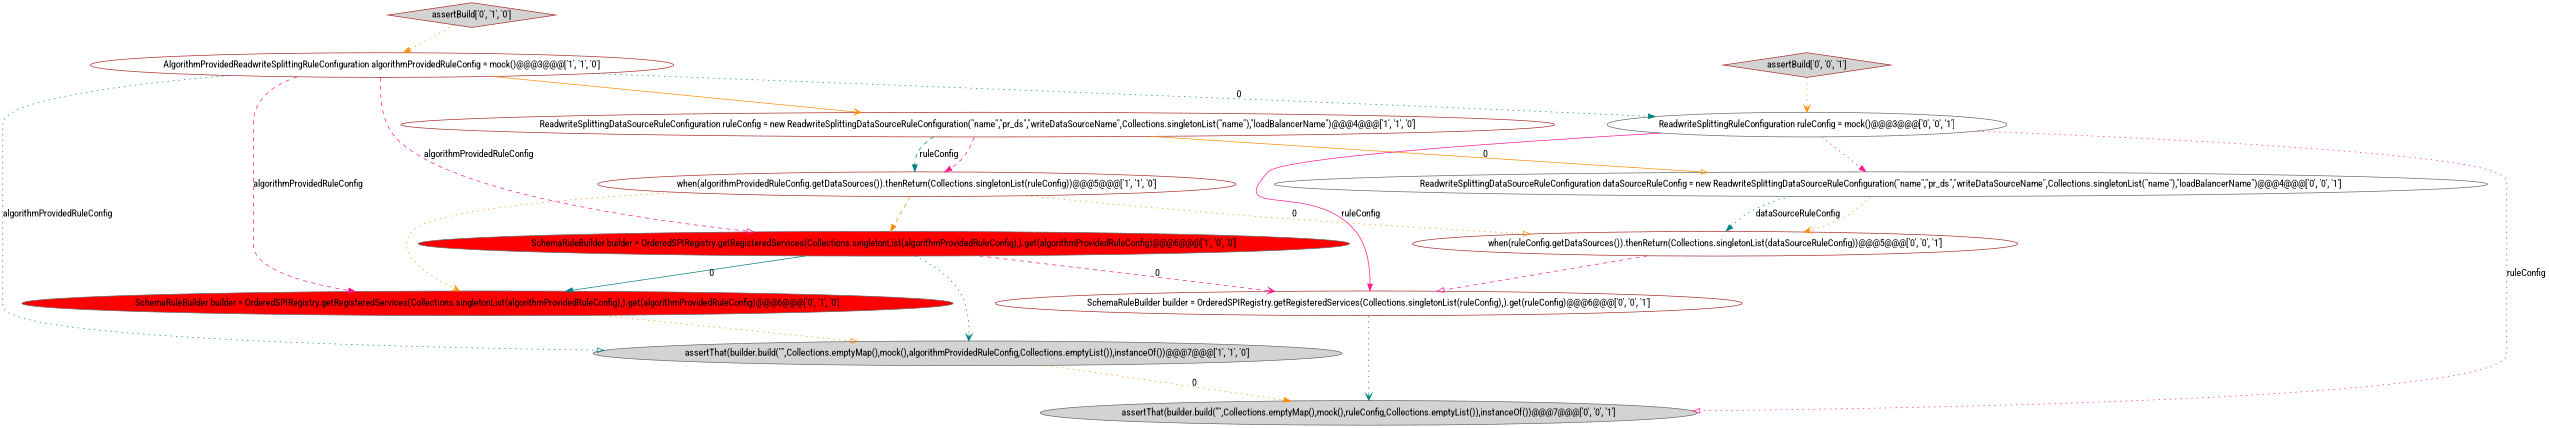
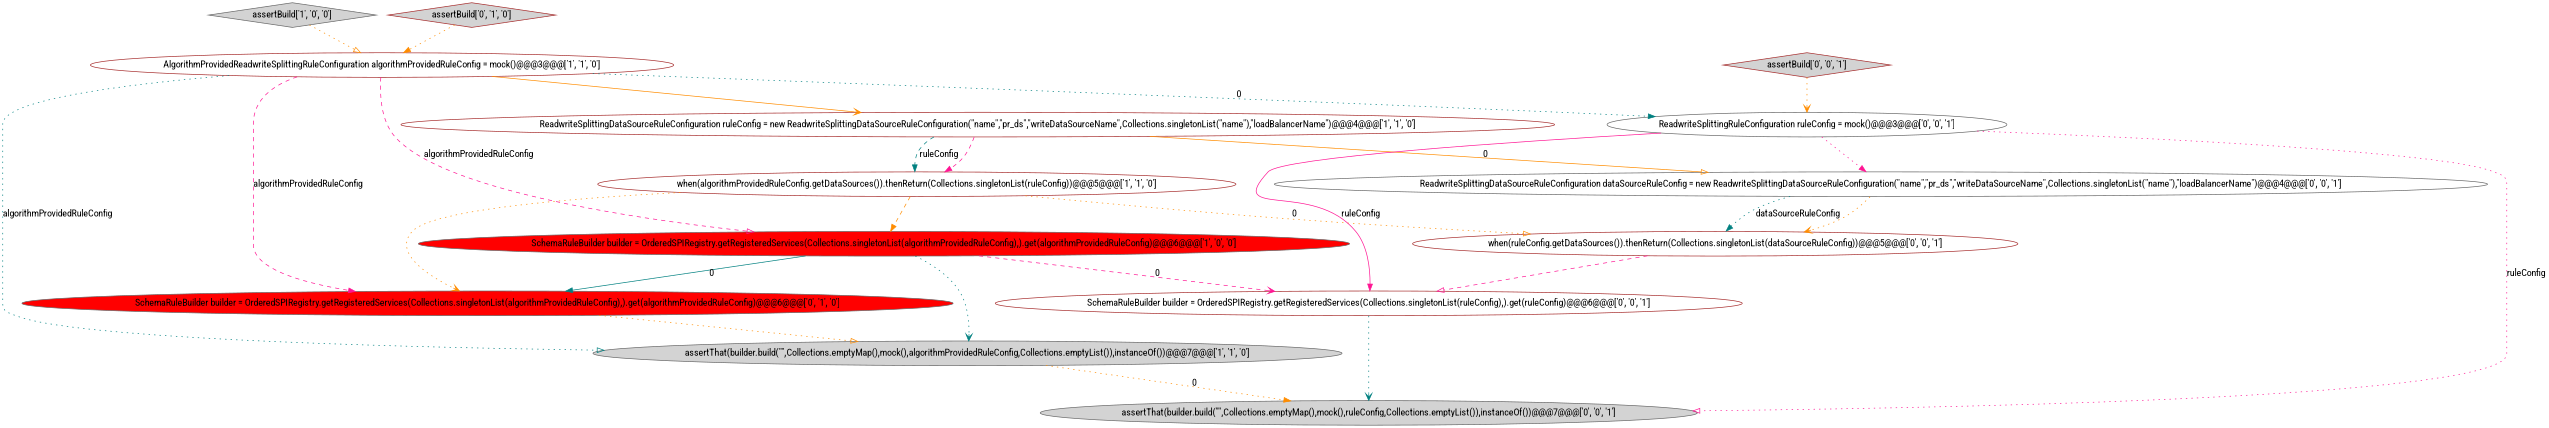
node "assertBuild['1', '0', '0']": added
